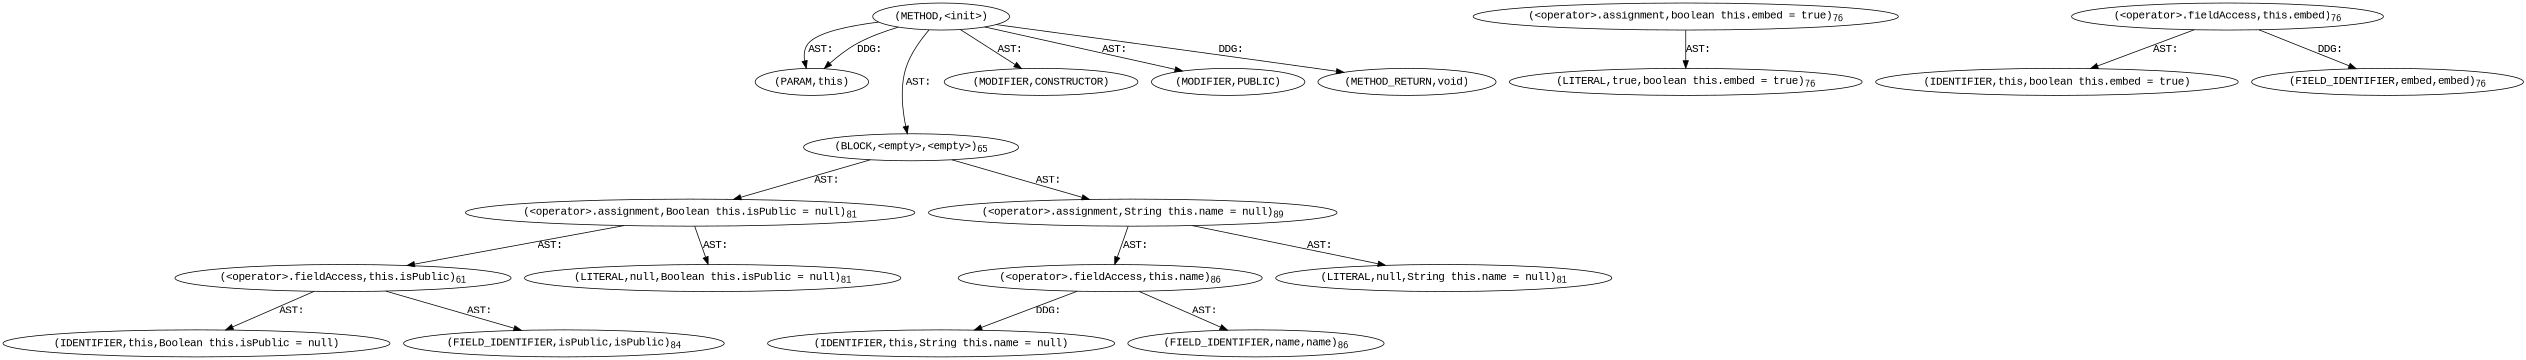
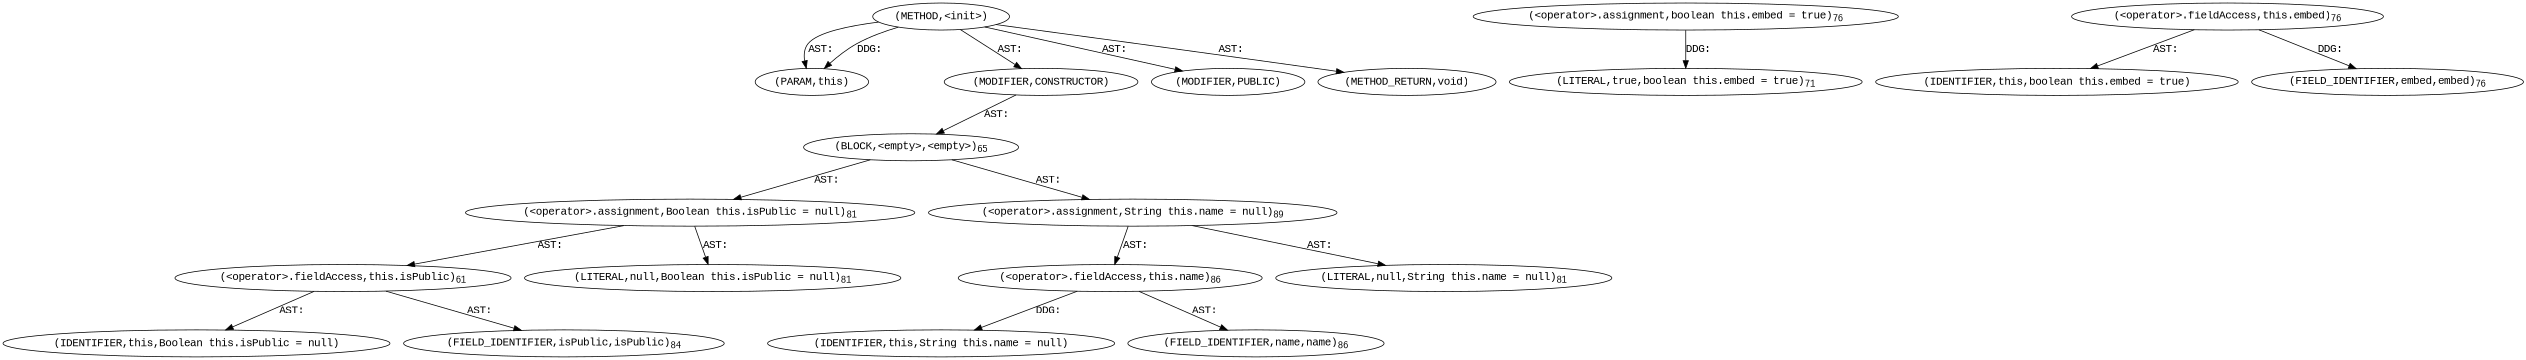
edge "(METHOD,<init>)" -> "(METHOD_RETURN,void)": label "DDG: " -> "AST: "
edge "(<operator>.assignment,boolean this.embed = true)" -> "(LITERAL,true,boolean this.embed = true)": label "AST: " -> "DDG: "
edge "(METHOD,<init>)" -> "(BLOCK,<empty>,<empty>)": now "(MODIFIER,CONSTRUCTOR)" -> "(BLOCK,<empty>,<empty>)"
node "(LITERAL,true,boolean this.embed = true)": text "76" -> "71"
